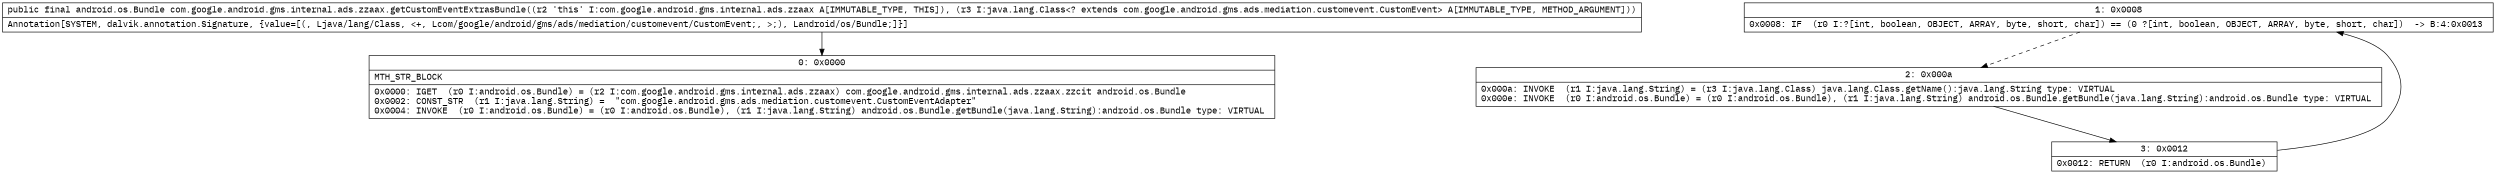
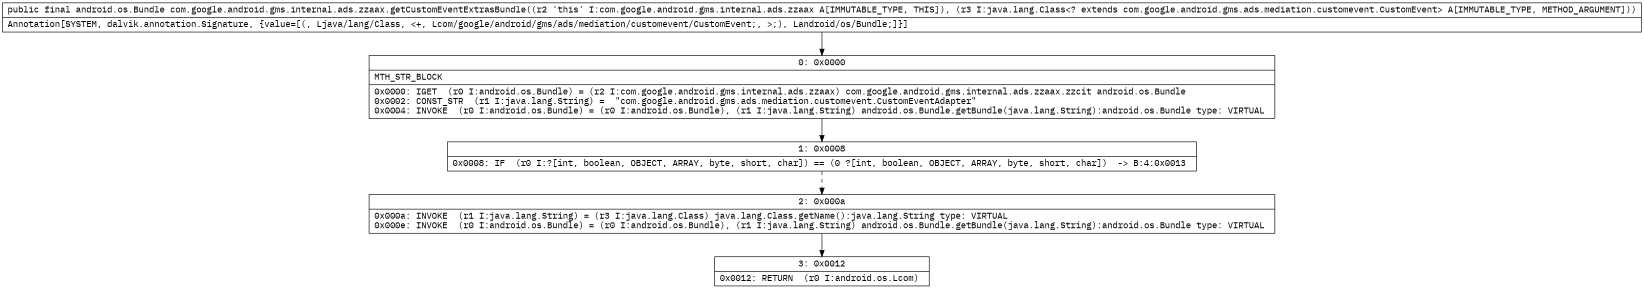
edge "3: 0x0012" -> "1: 0x0008": now "0: 0x0000" -> "1: 0x0008"
node "3: 0x0012": text "0x0012: RETURN  (r0 I:android.os.Bundle)" -> "0x0012: RETURN  (r0 I:android.os.Lcom)"
